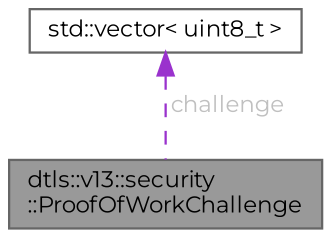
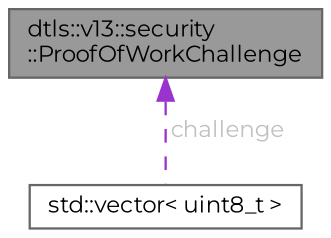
edge "dtls::v13::security ::ProofOfWorkChallenge" -> "std::vector< uint8_t >": reversed
